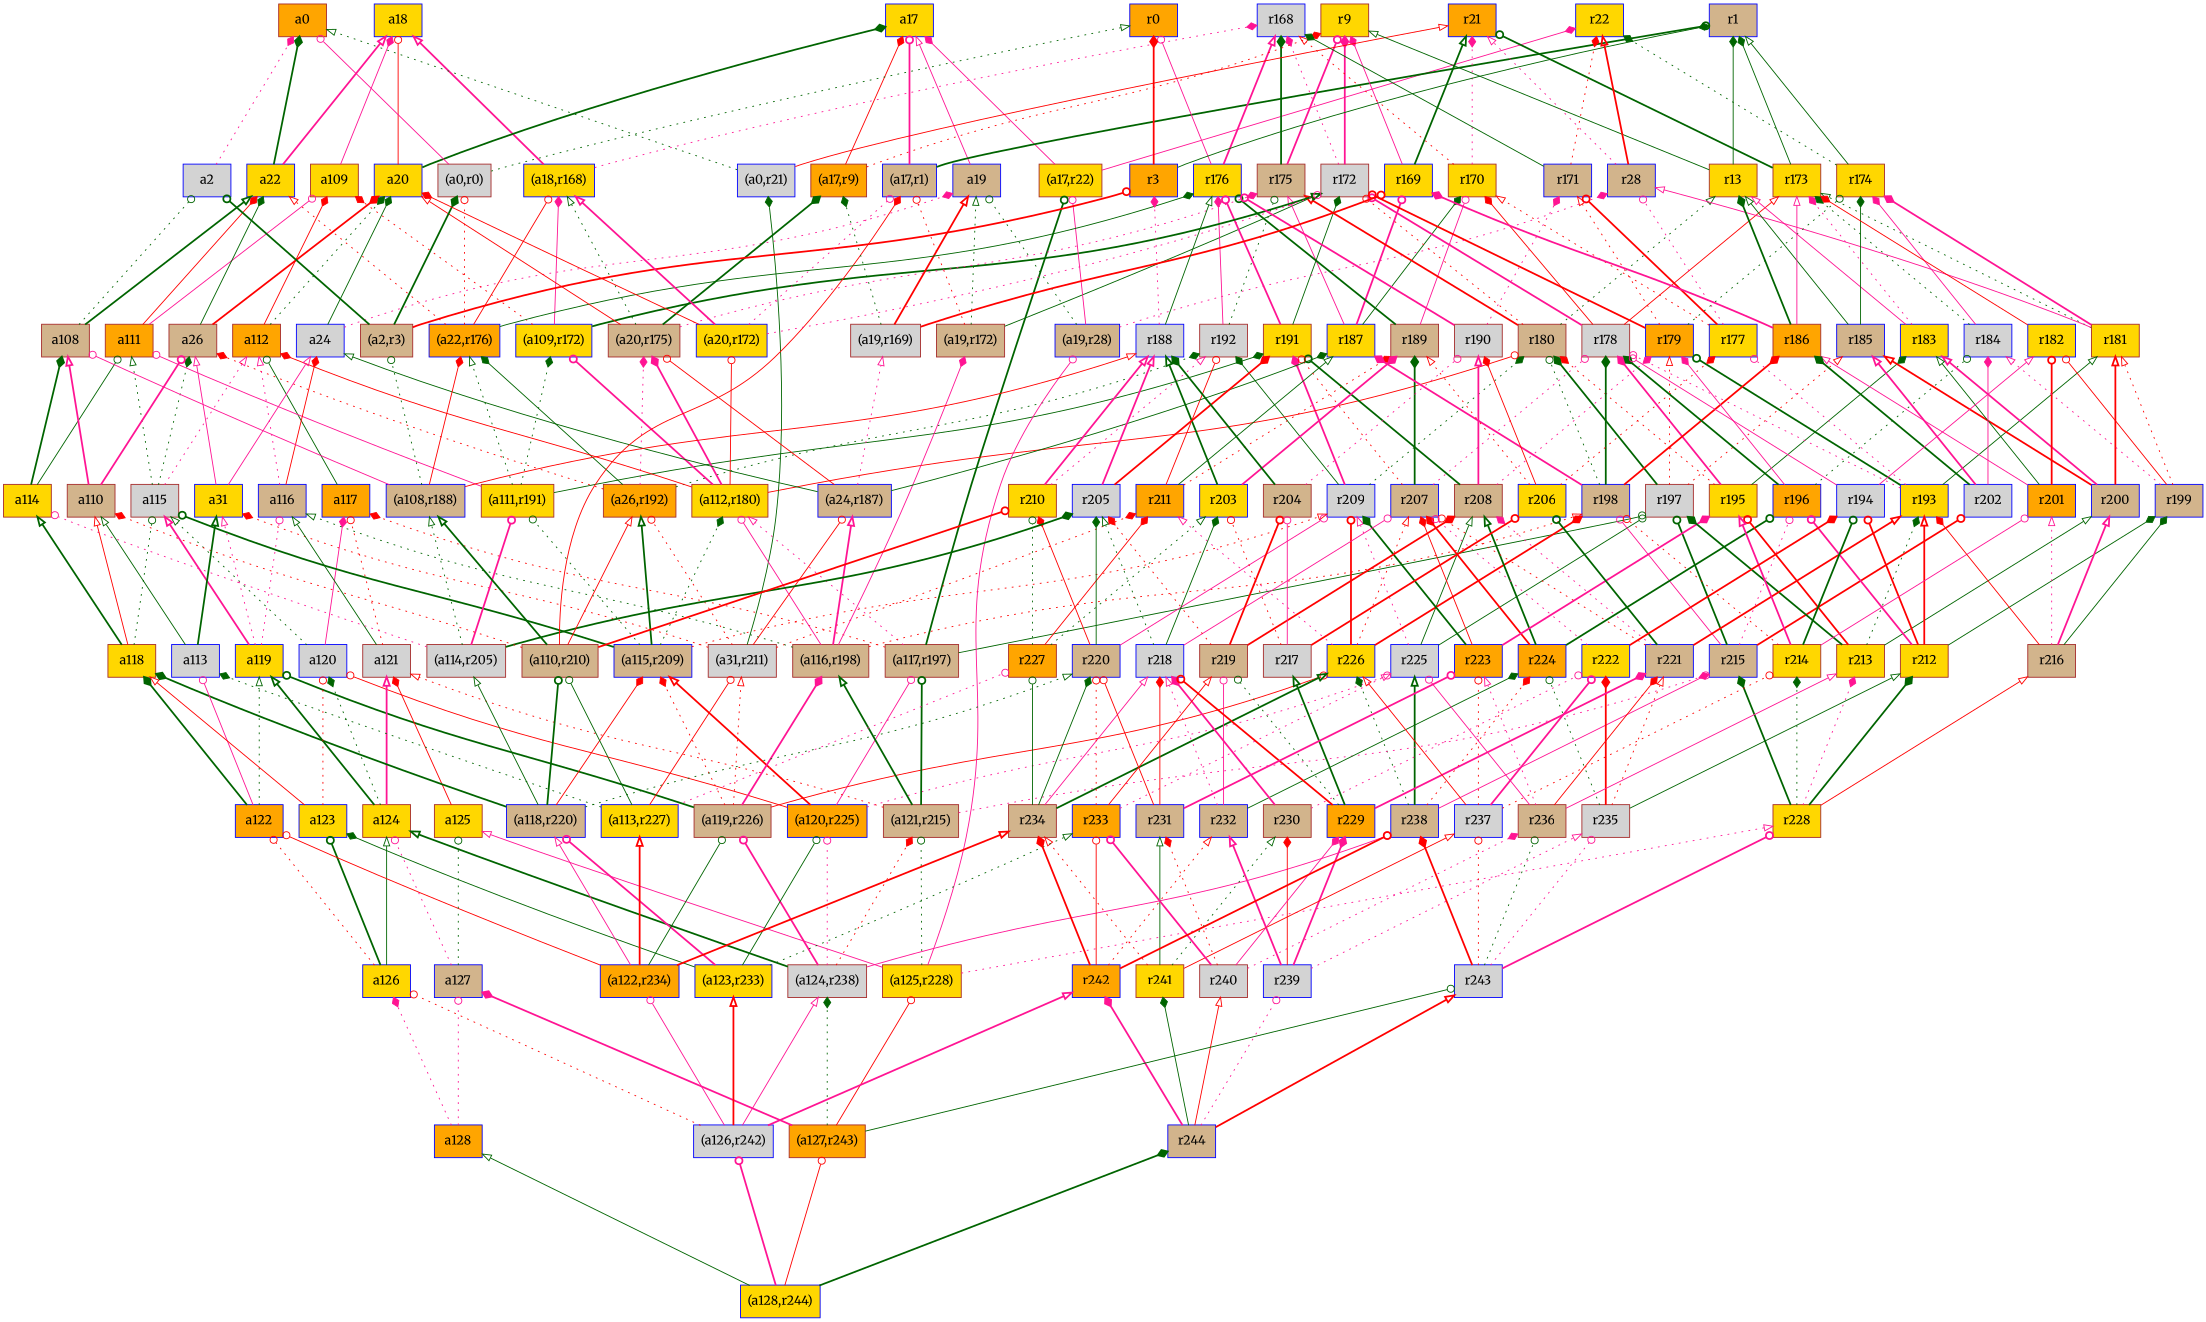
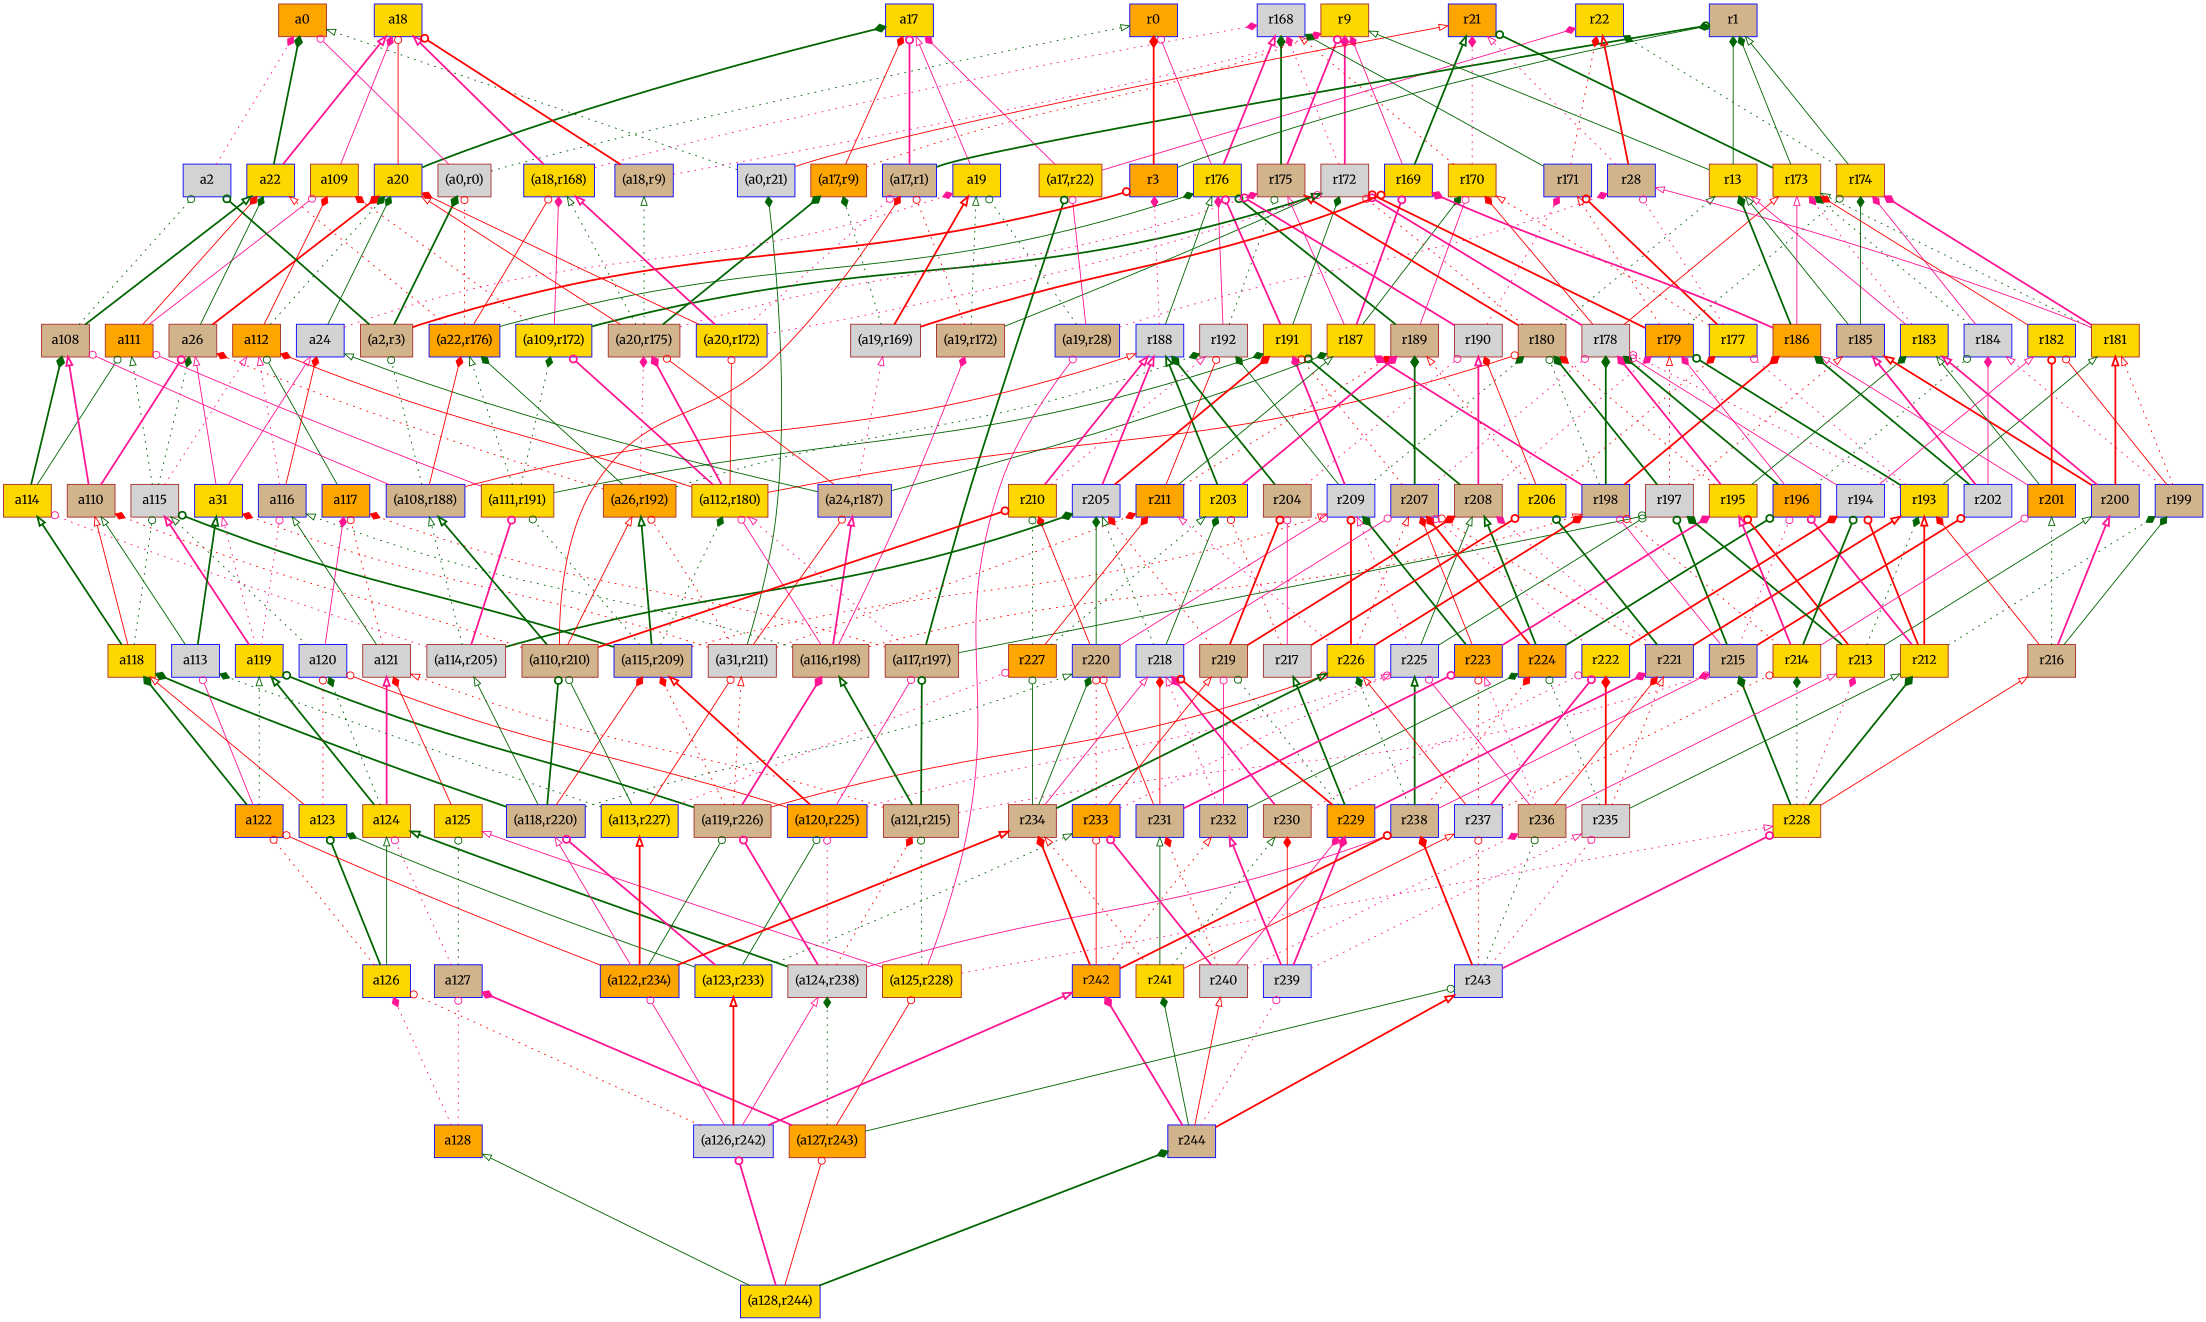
node "(a18,r9)": added
node "a19": fillcolor tan -> gold
node "r187": color blue -> brown
edge "r212" -> "r199": style solid -> dotted
edge "r216" -> "r201": color deeppink -> darkgreen
